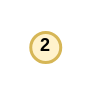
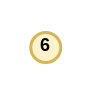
node "2": label "2" -> "6"
